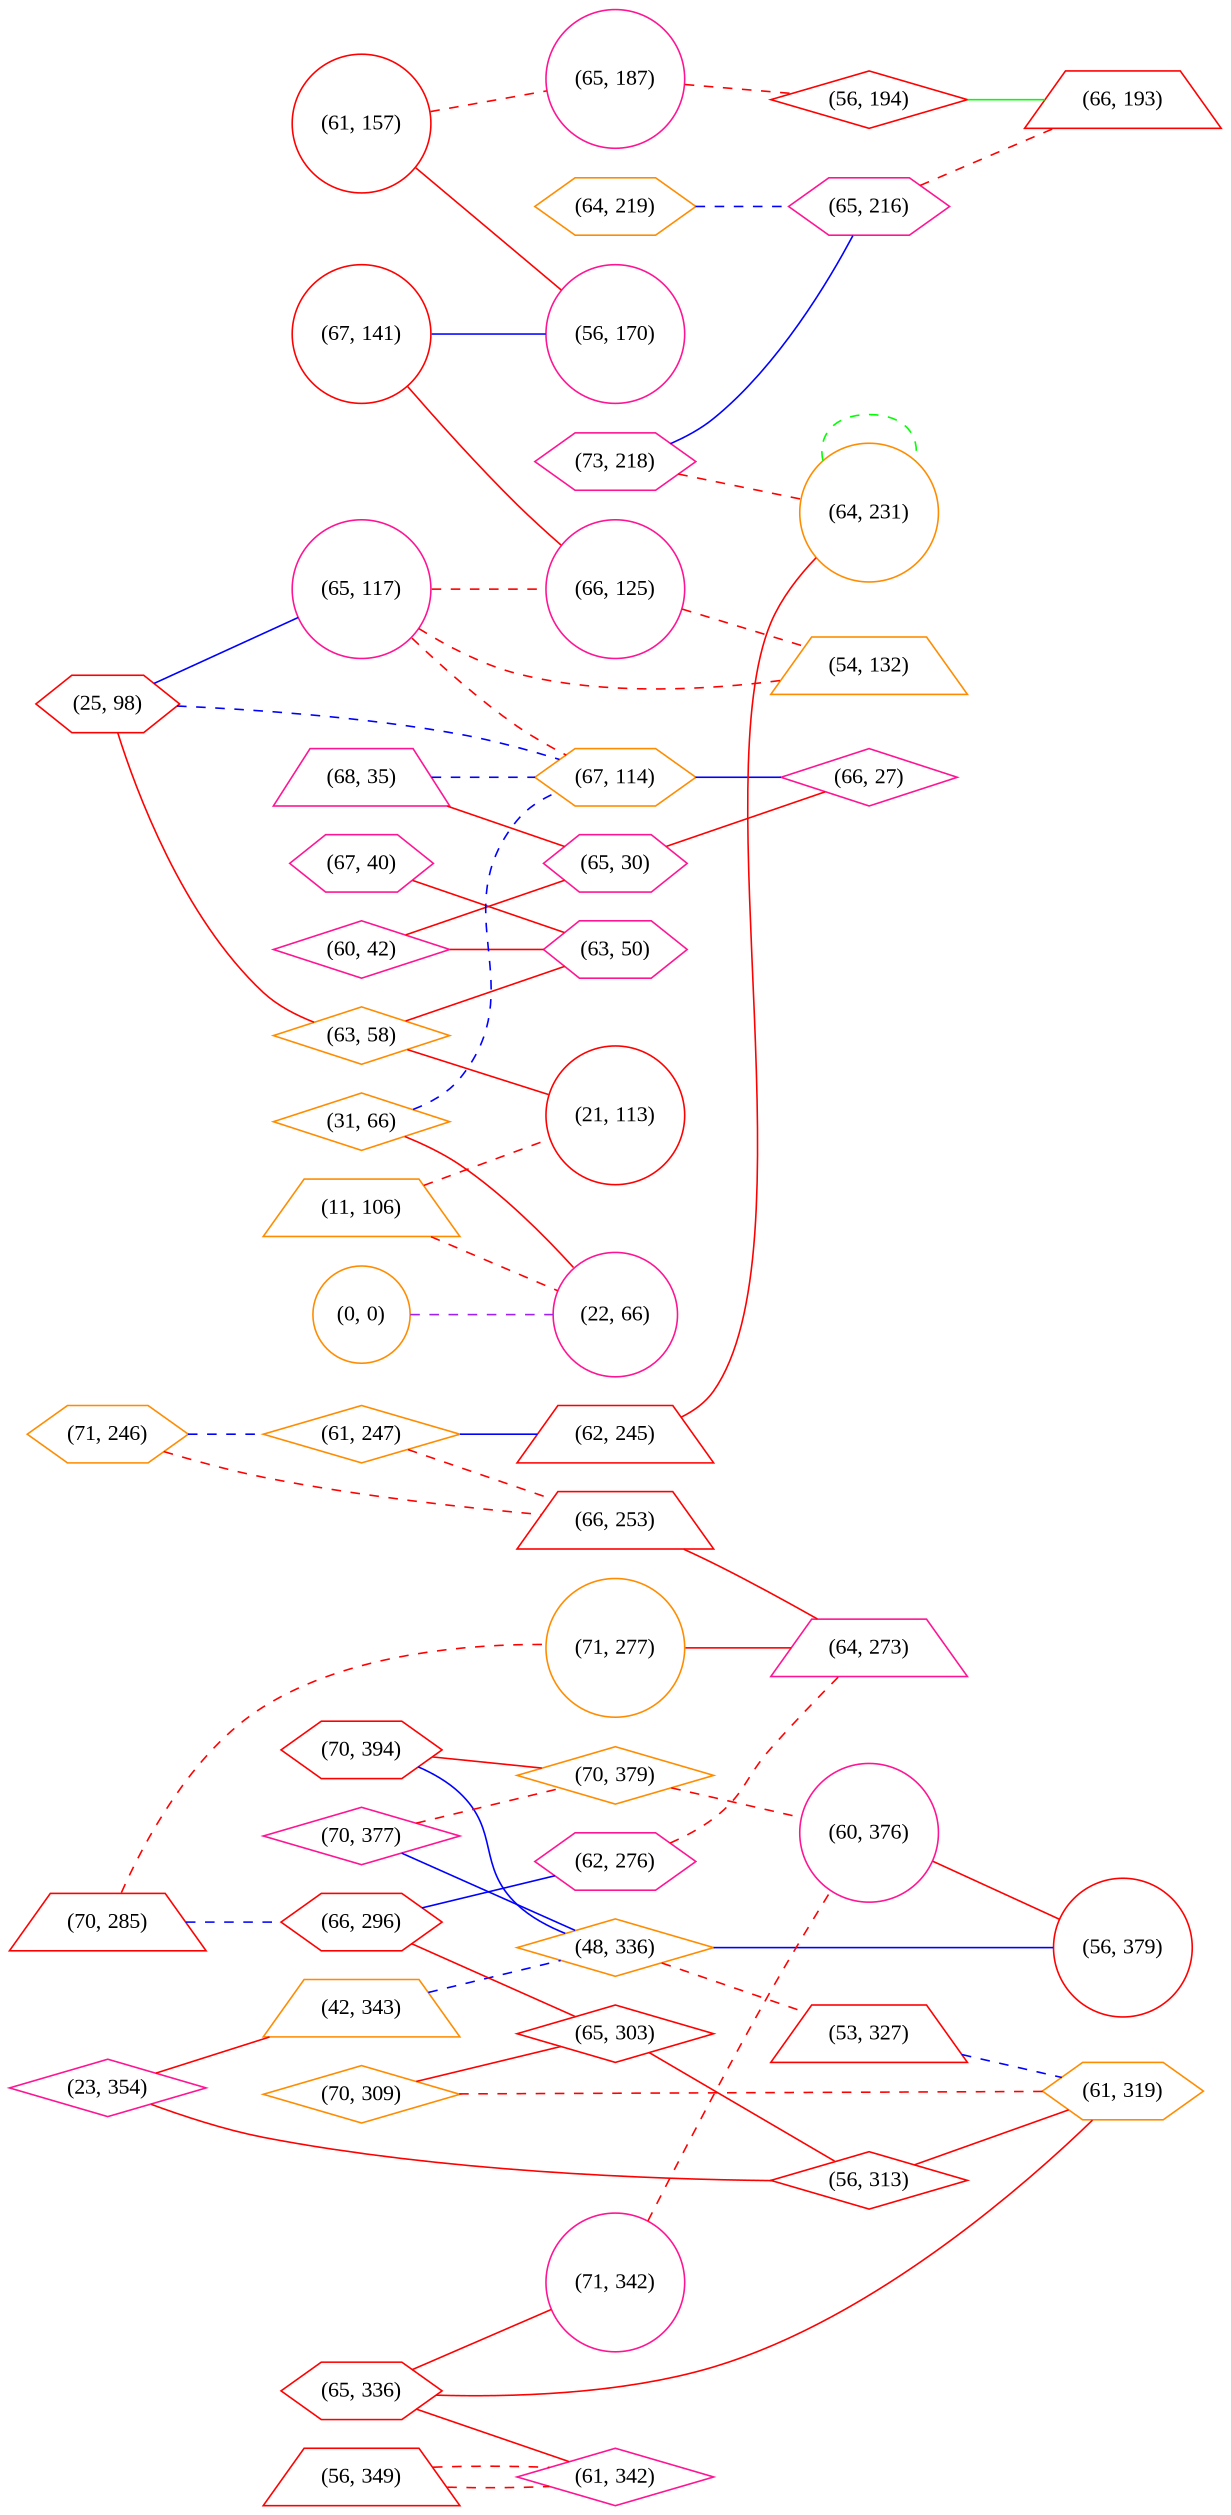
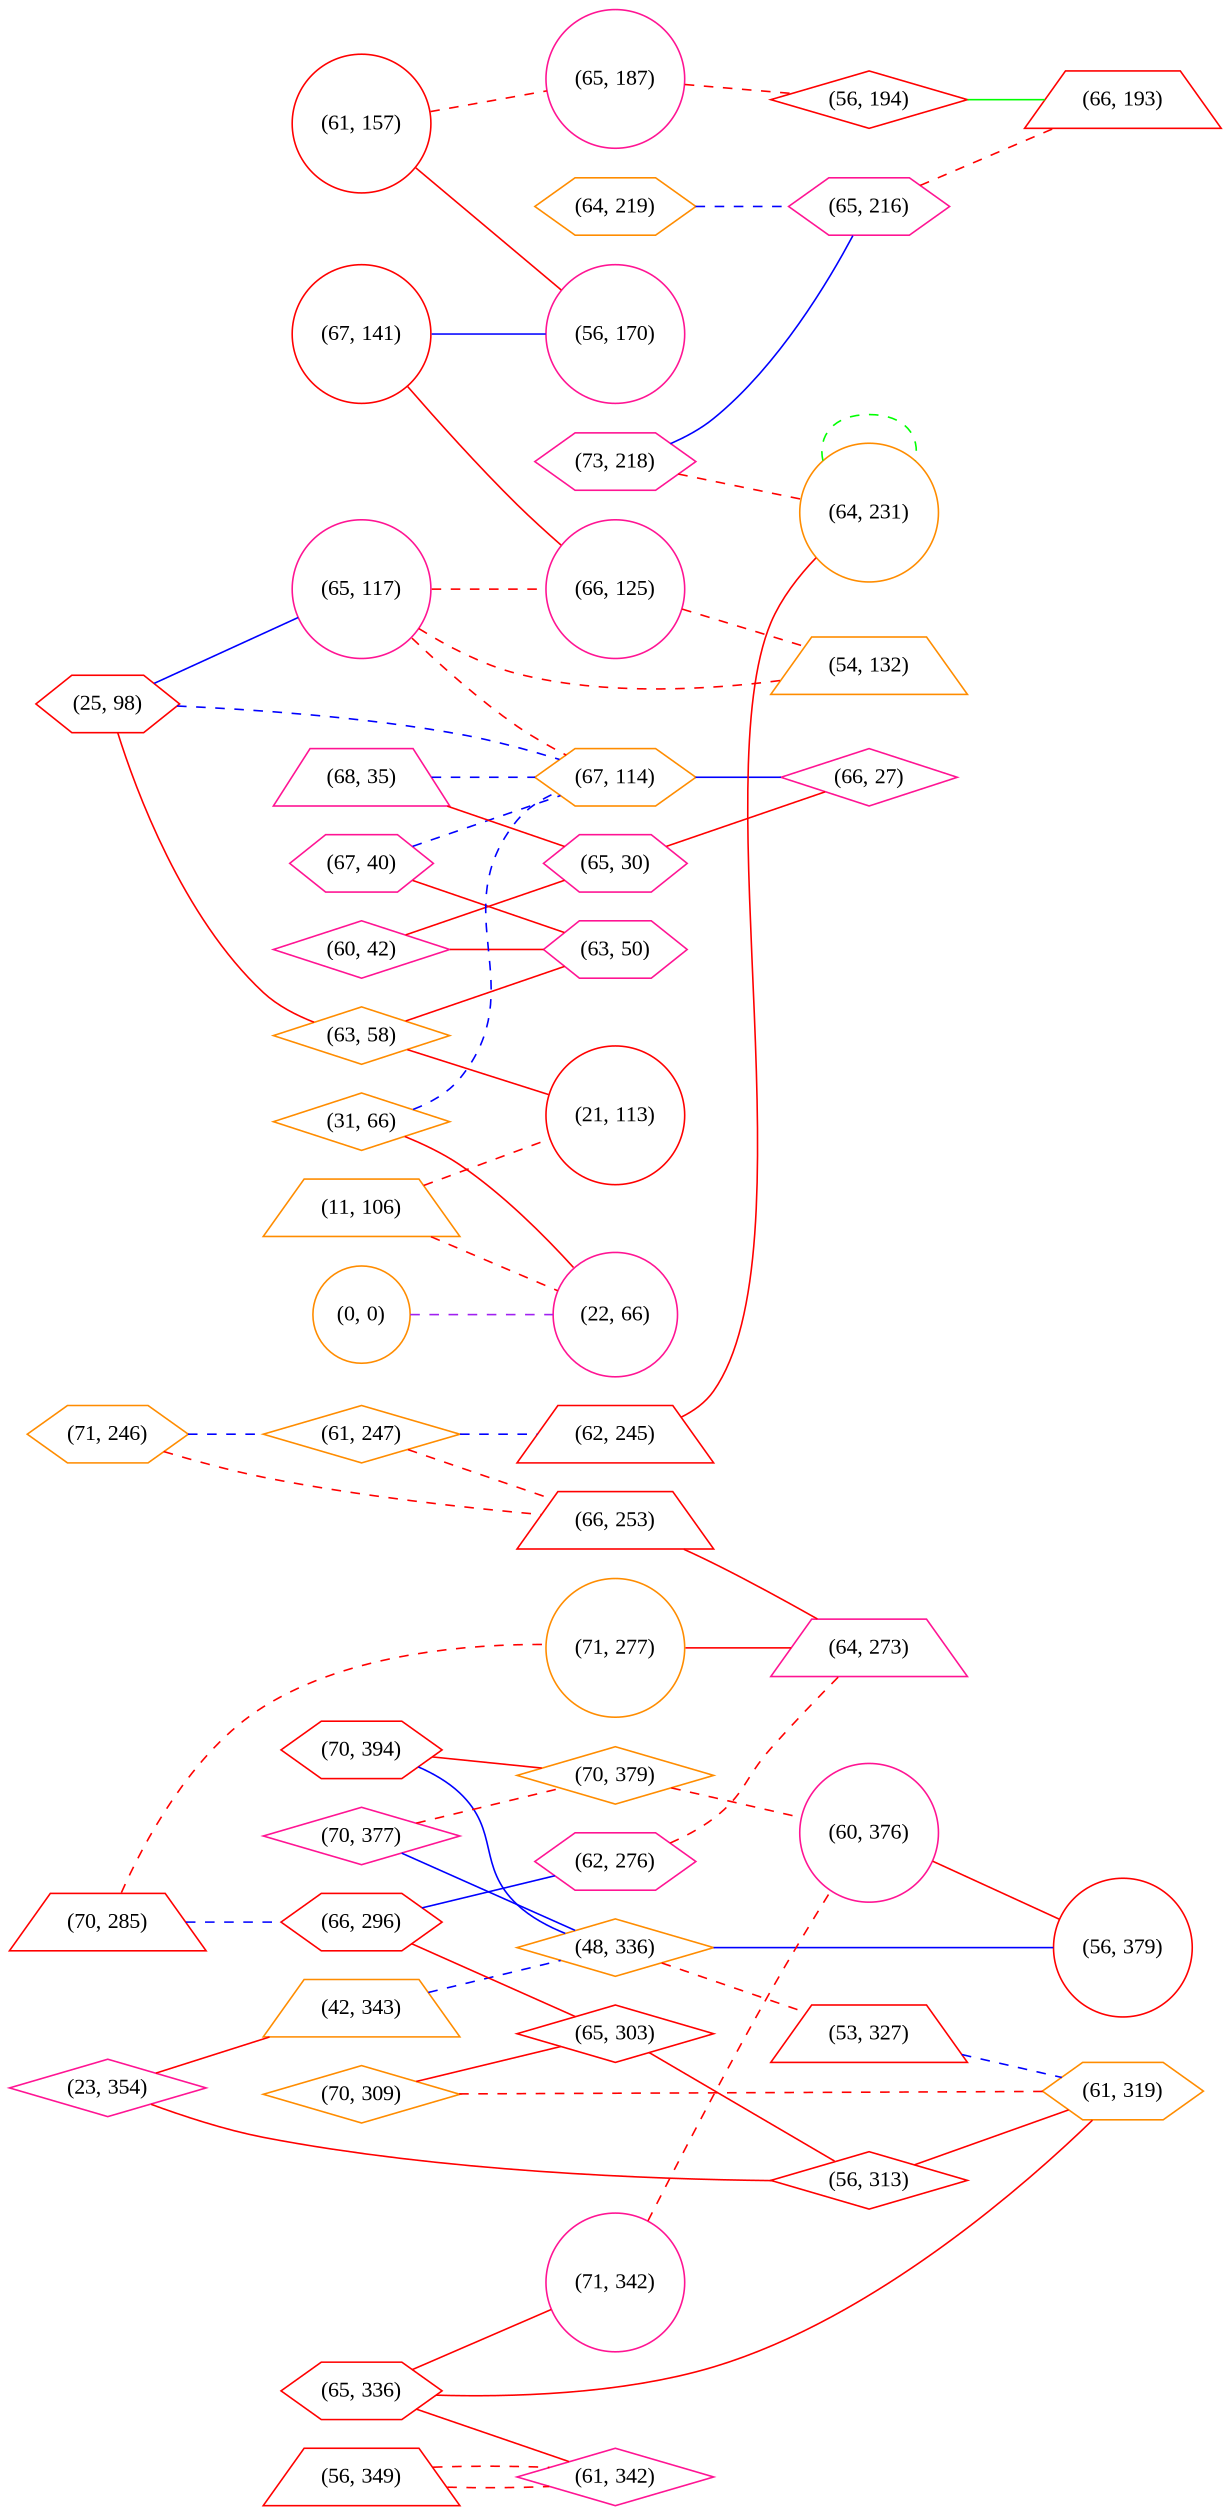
edge "(67, 114)" -- "(67, 40)": added
edge "(61, 247)" -- "(62, 245)": style solid -> dashed
